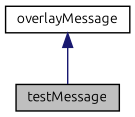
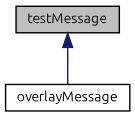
edge "testMessage" -> "overlayMessage": reversed
